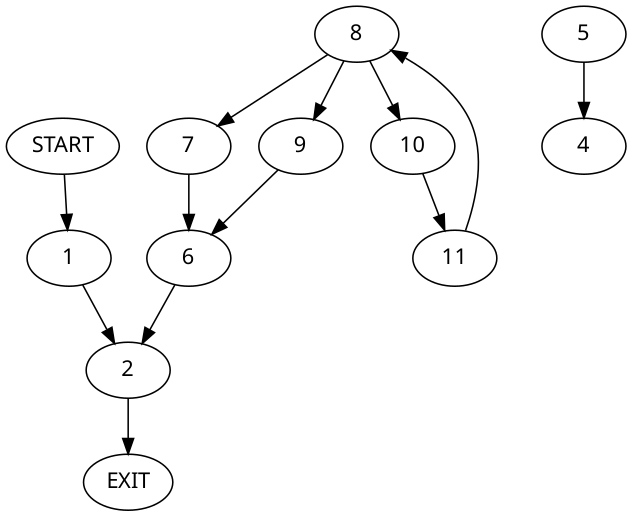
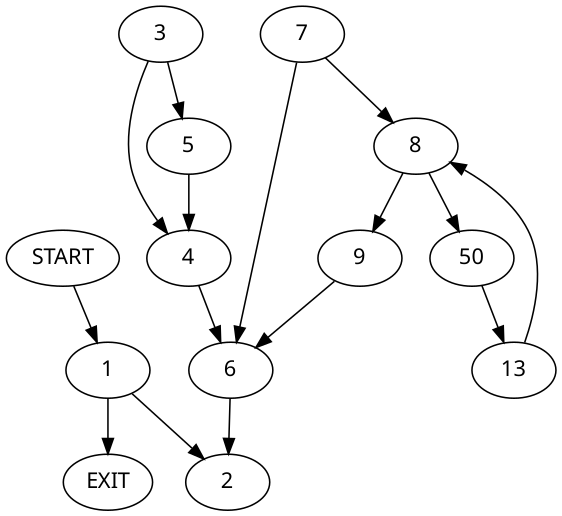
node "3": added
edge "8" -> "7": reversed
node "10": label "10" -> "50"
node "11": label "11" -> "13"
edge "4" -> "6": added
edge "2" -> "EXIT": now "1" -> "EXIT"
